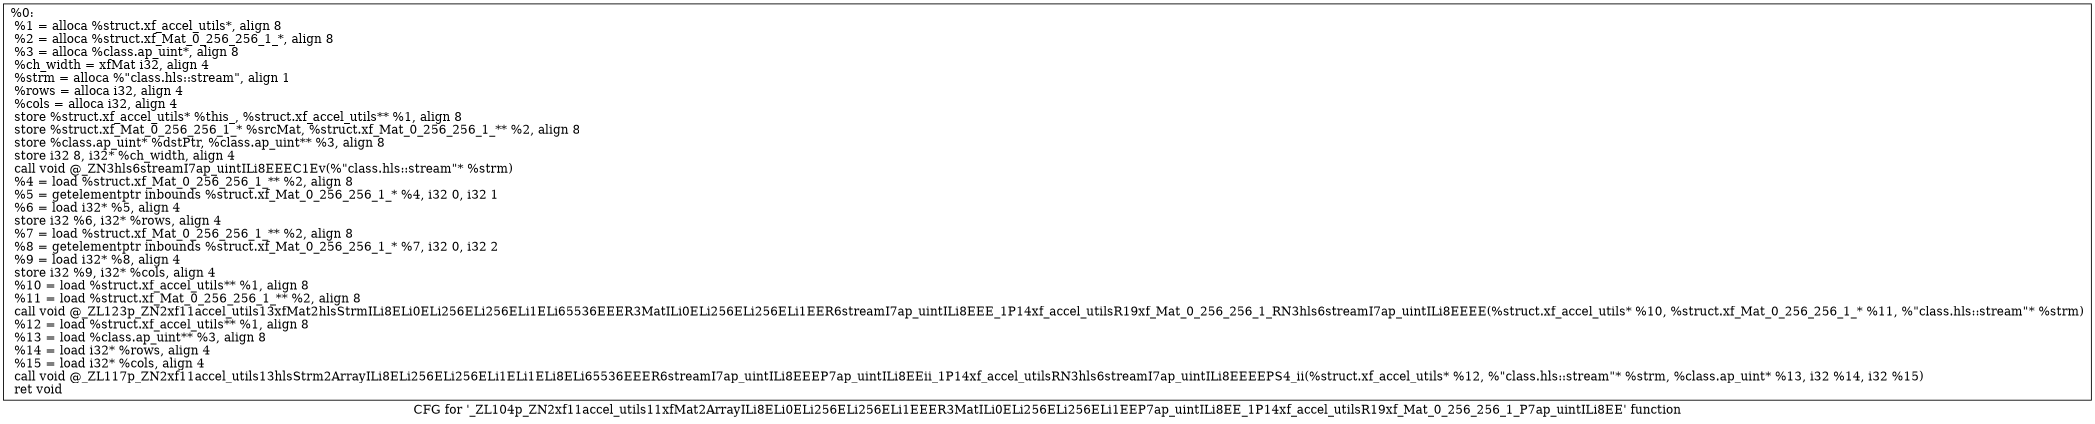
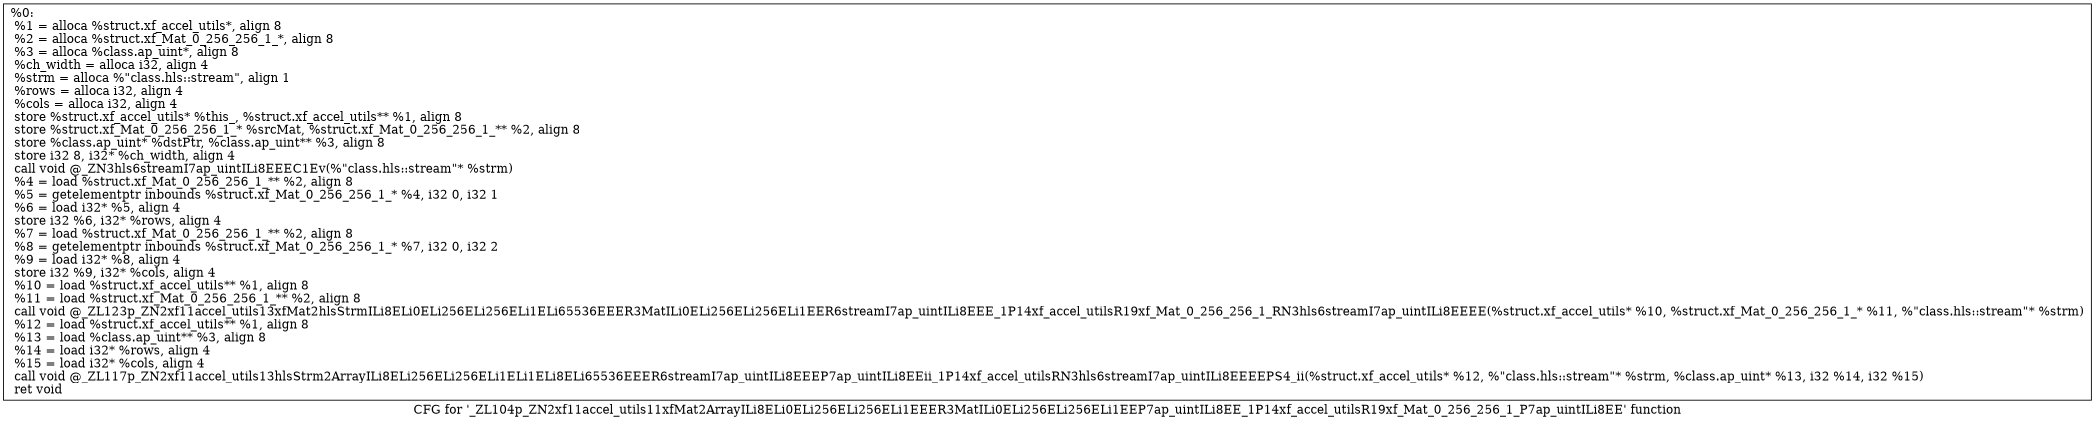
node "%0:": text "%ch_width = xfMat i32, align 4" -> "%ch_width = alloca i32, align 4"
